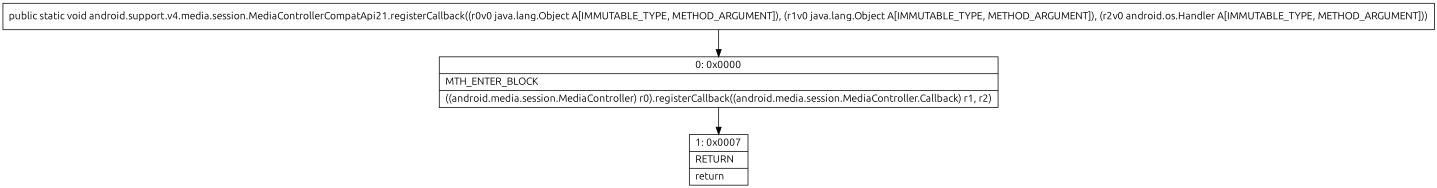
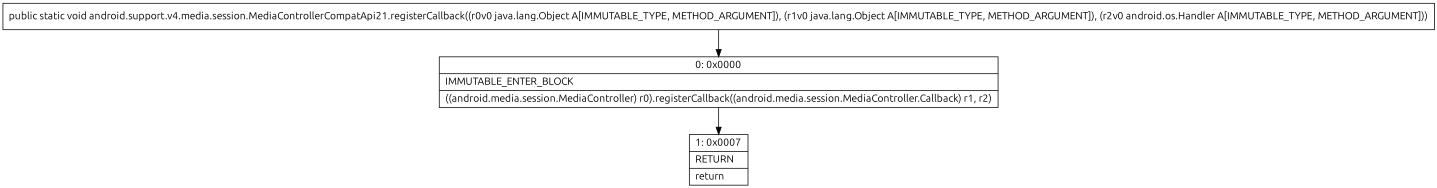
node "0: 0x0000": text "MTH_ENTER_BLOCK" -> "IMMUTABLE_ENTER_BLOCK"
